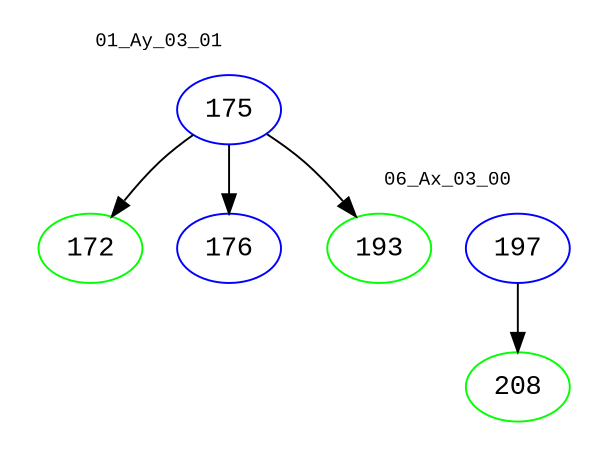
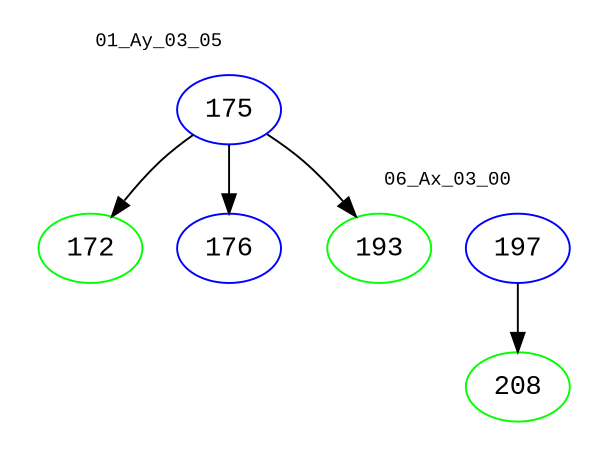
cluster "01_Ay_03_01": label "01_Ay_03_01" -> "01_Ay_03_05"
